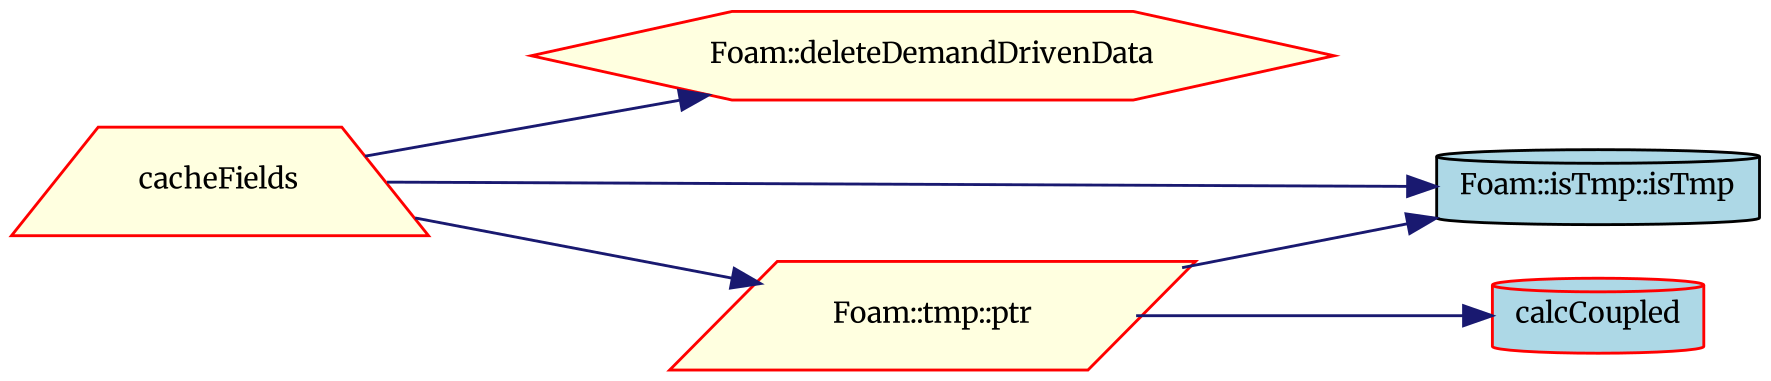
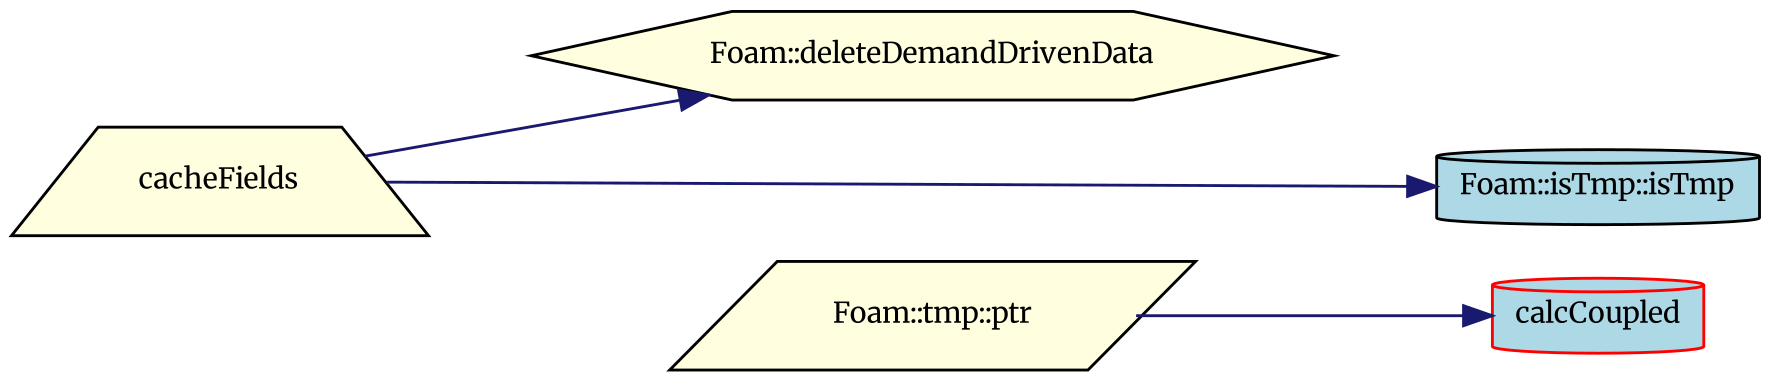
node "Foam::deleteDemandDrivenData": color red -> black
node "cacheFields": color red -> black
edge "Foam::tmp::ptr" -> "Foam::isTmp::isTmp": removed
edge "cacheFields" -> "Foam::tmp::ptr": removed
node "Foam::tmp::ptr": color red -> black
